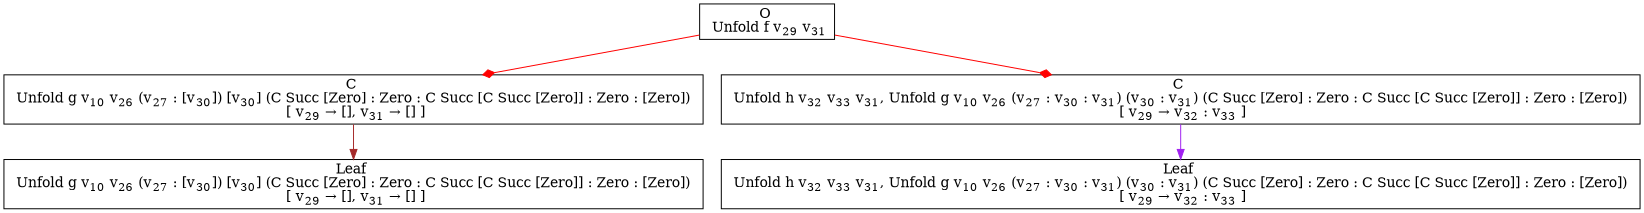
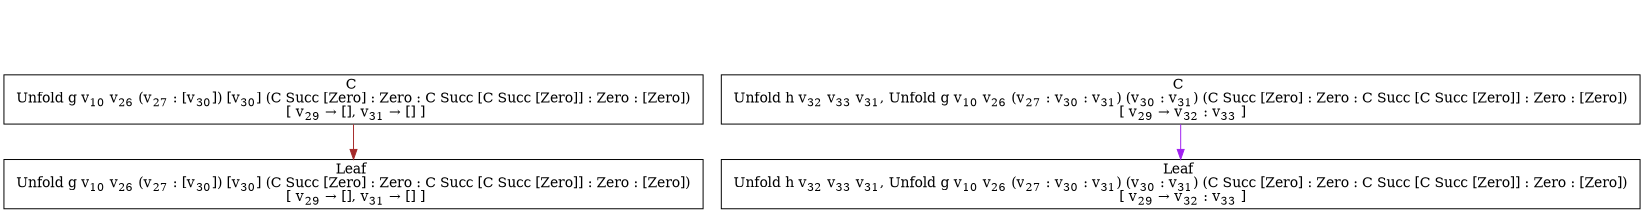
node "O": removed
